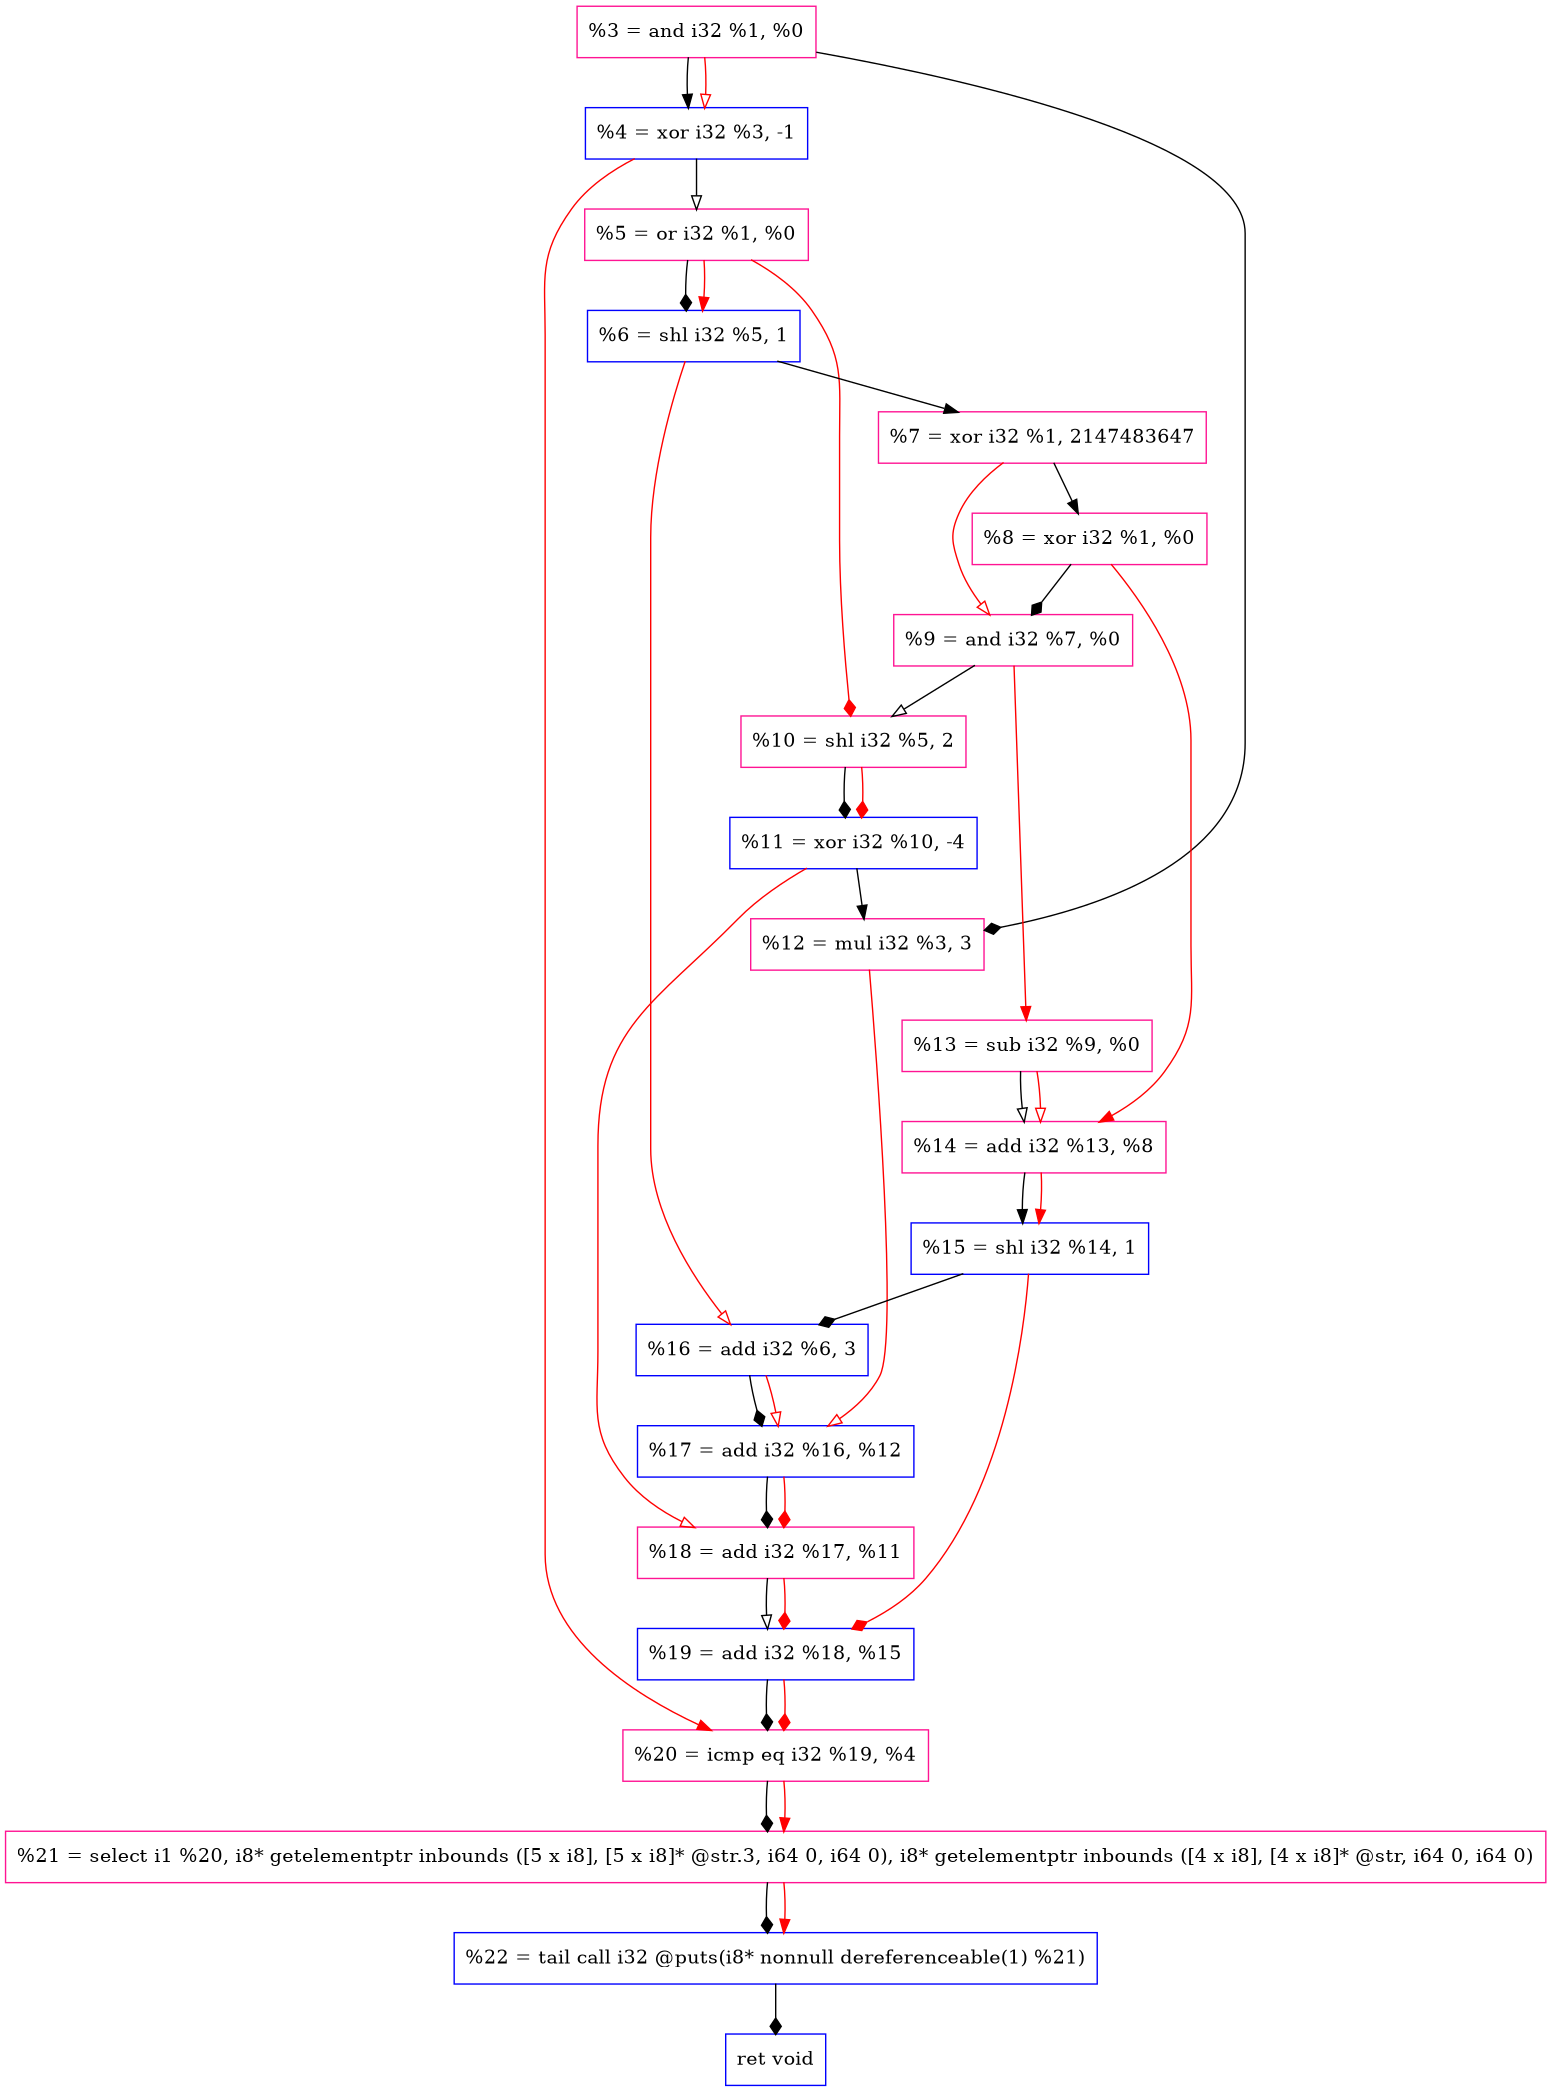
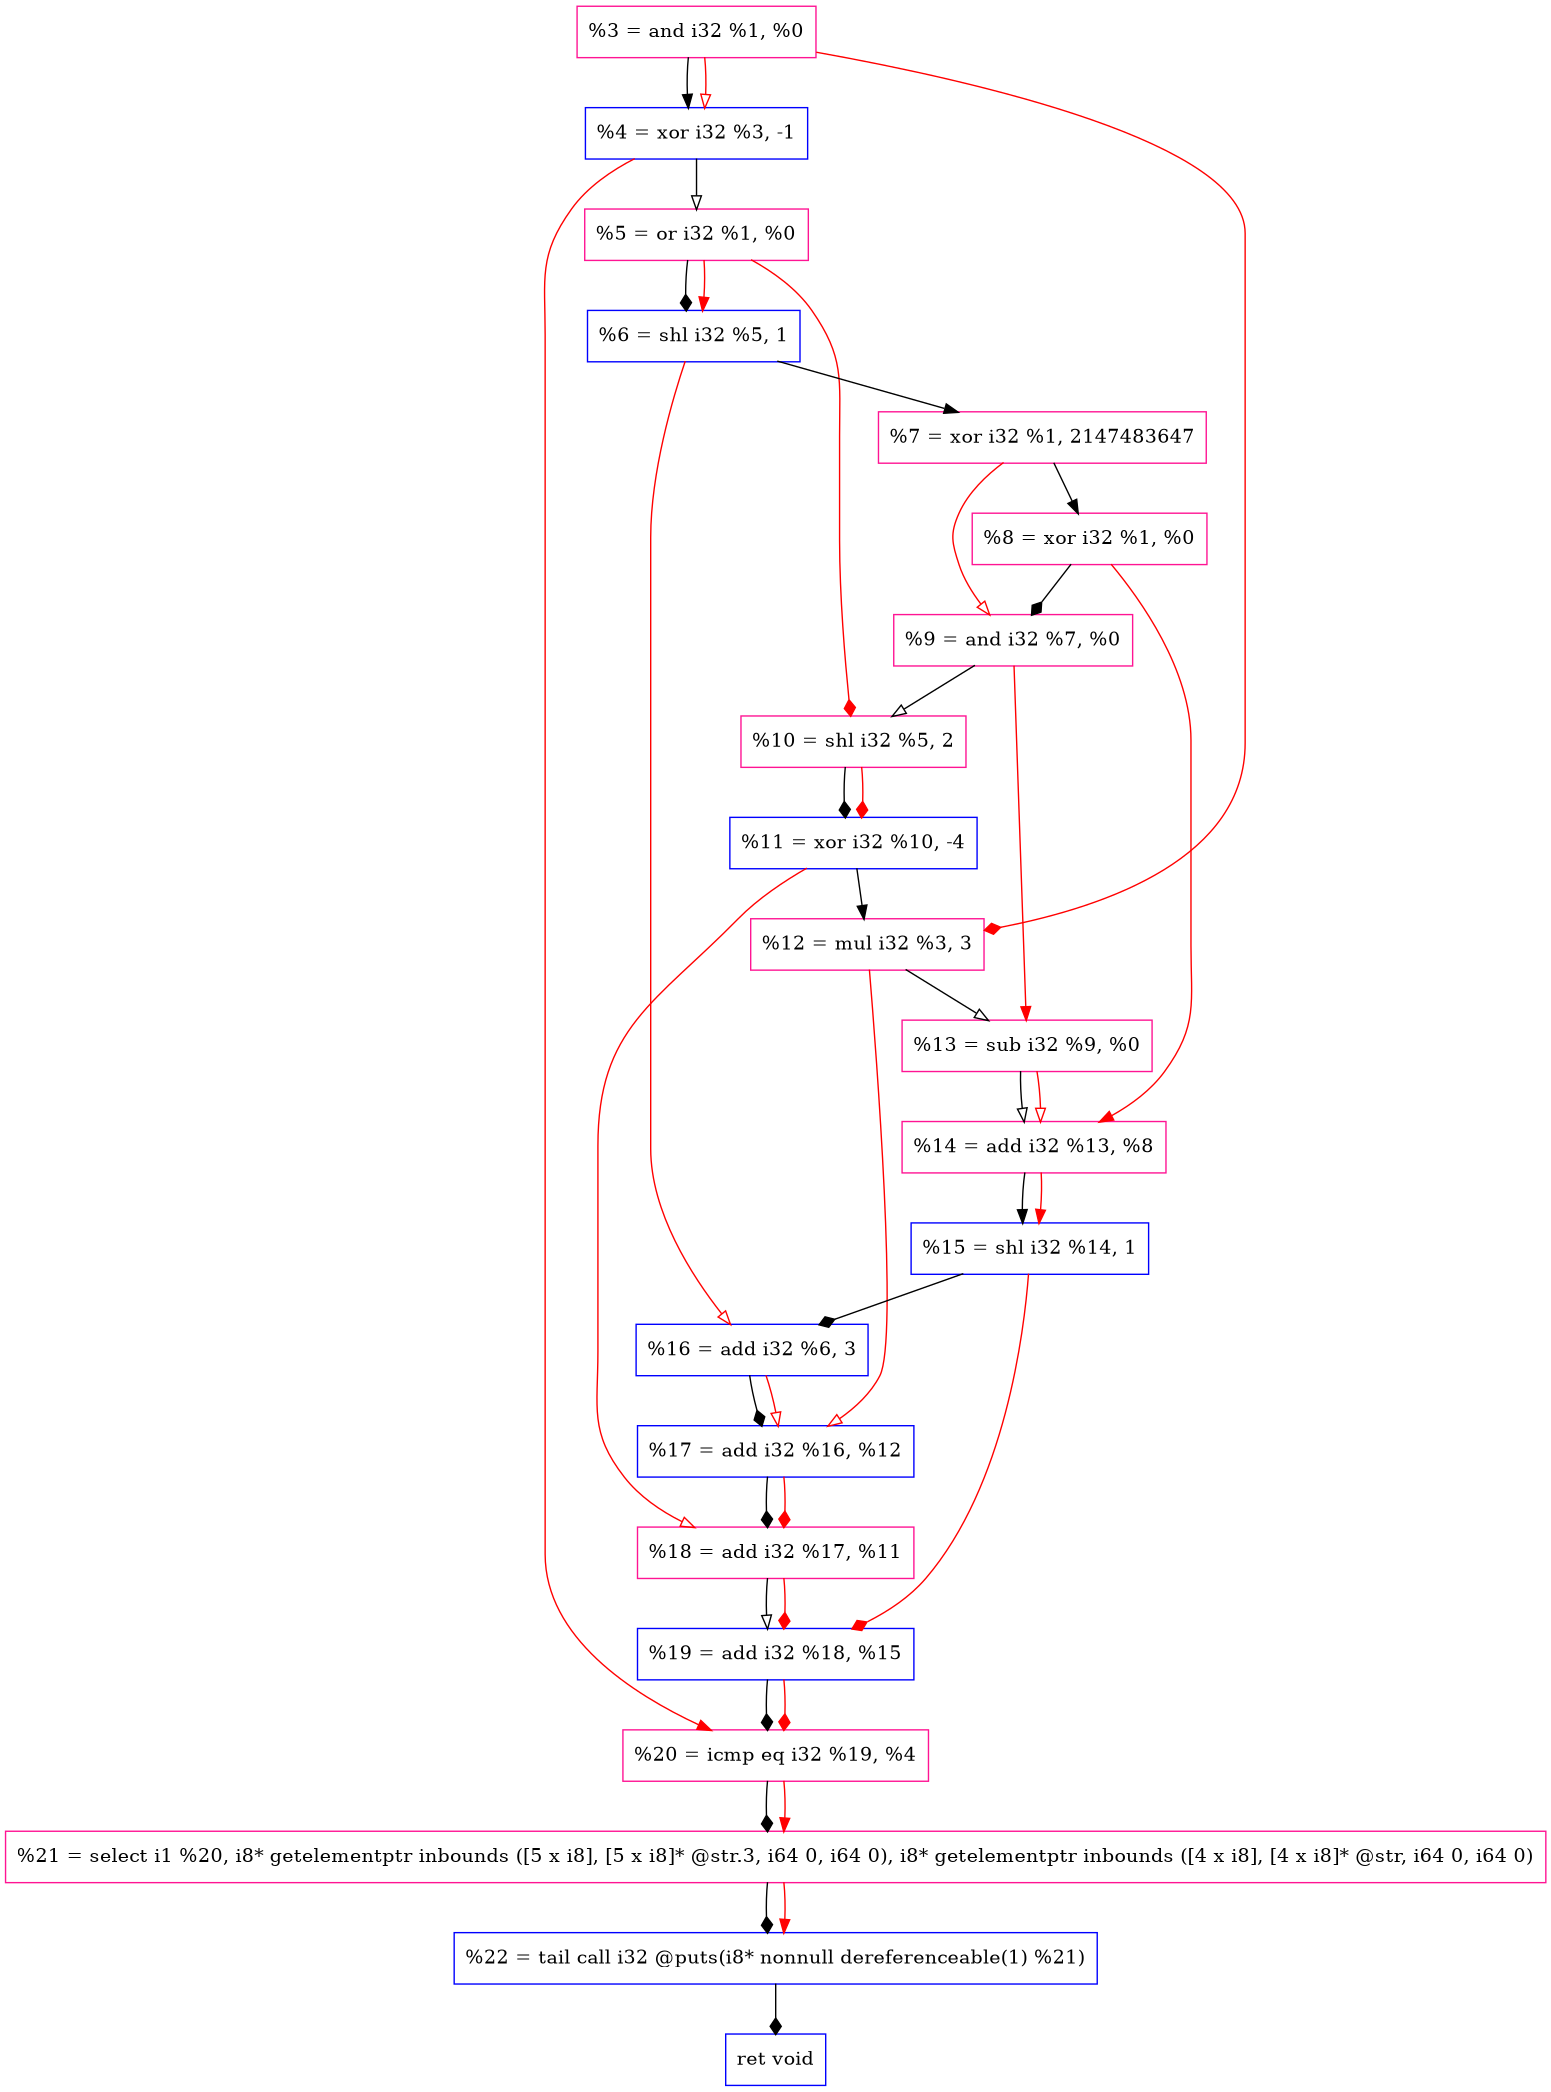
edge "%3 = and i32 %1, %0" -> "%12 = mul i32 %3, 3": color black -> red
edge "%12 = mul i32 %3, 3" -> "%13 = sub i32 %9, %0": added
